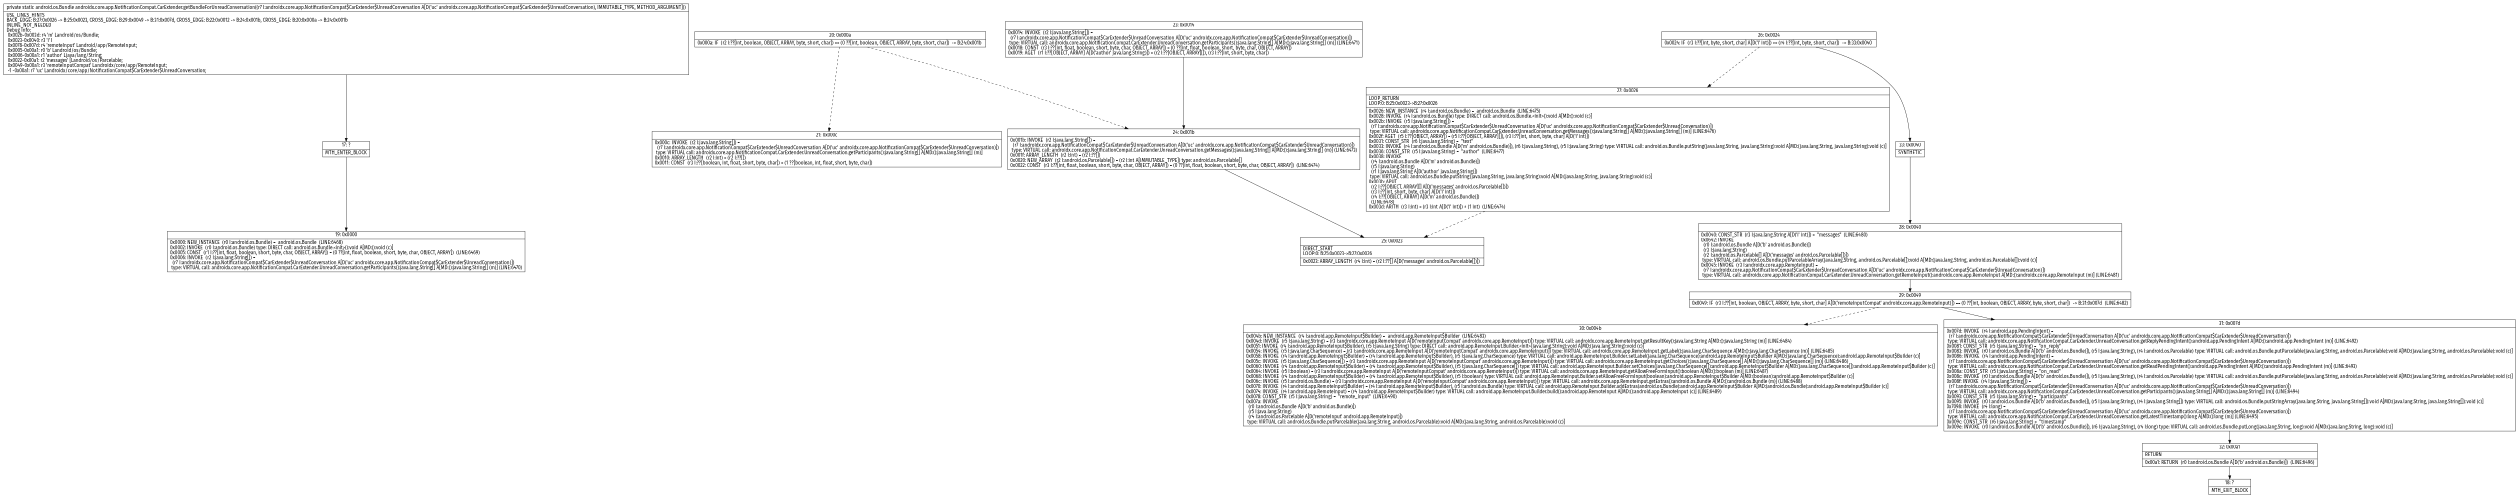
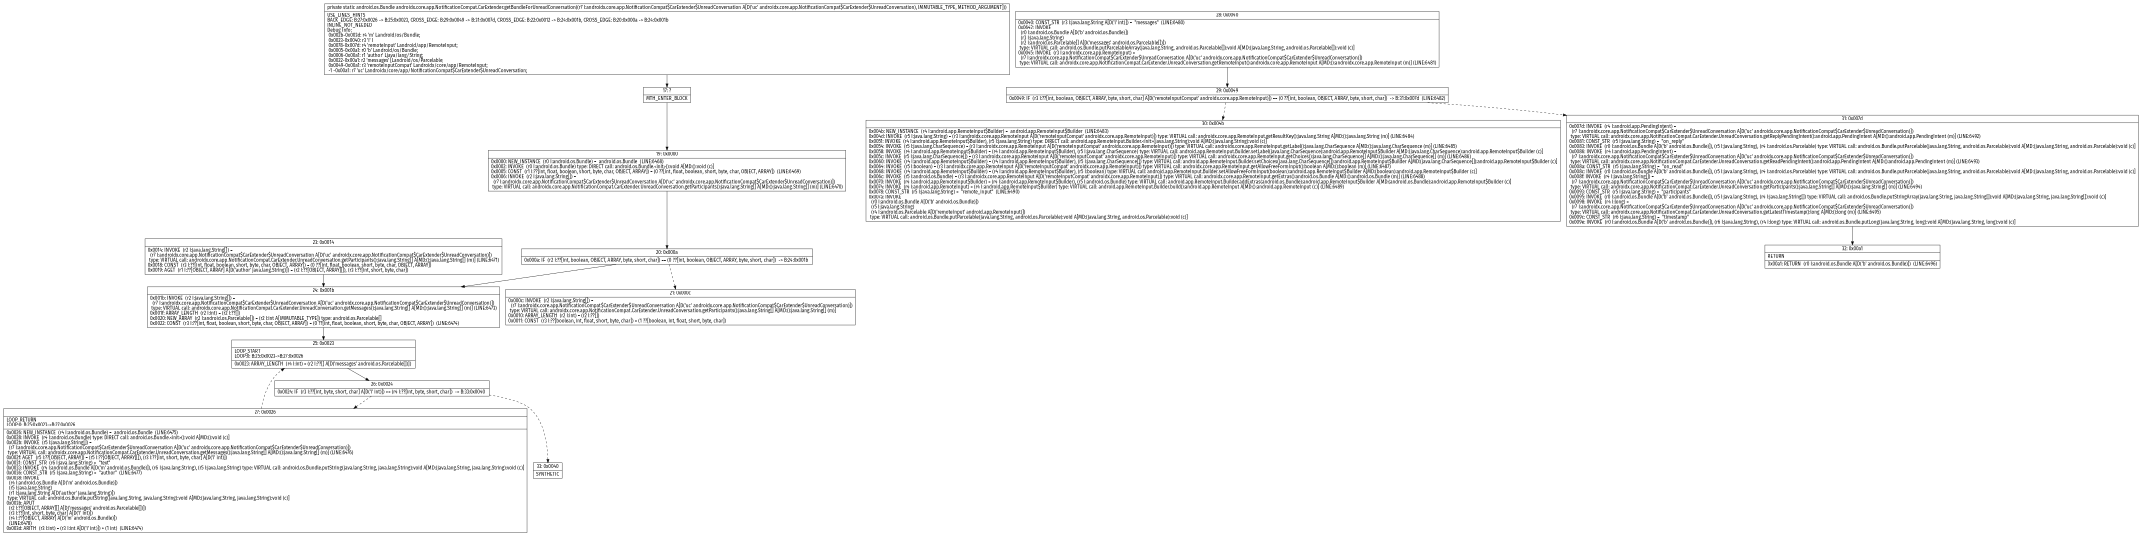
edge "26: 0x0024" -> "33: 0x0040": style solid -> dashed
edge "20: 0x000a" -> "24: 0x001b": style dashed -> solid
edge "33: 0x0040" -> "28: 0x0040": removed
edge "19: 0x0000" -> "20: 0x000a": added
node "25: 0x0023": text "DIRECT_START" -> "LOOP_START"
edge "29: 0x0049" -> "31: 0x007d": style solid -> dashed
edge "25: 0x0023" -> "26: 0x0024": added
node "31: 0x007d": text "0x7098: INVOKE  (r4 I:long) =" -> "0x0098: INVOKE  (r4 I:long) ="
node "18: ?": removed
